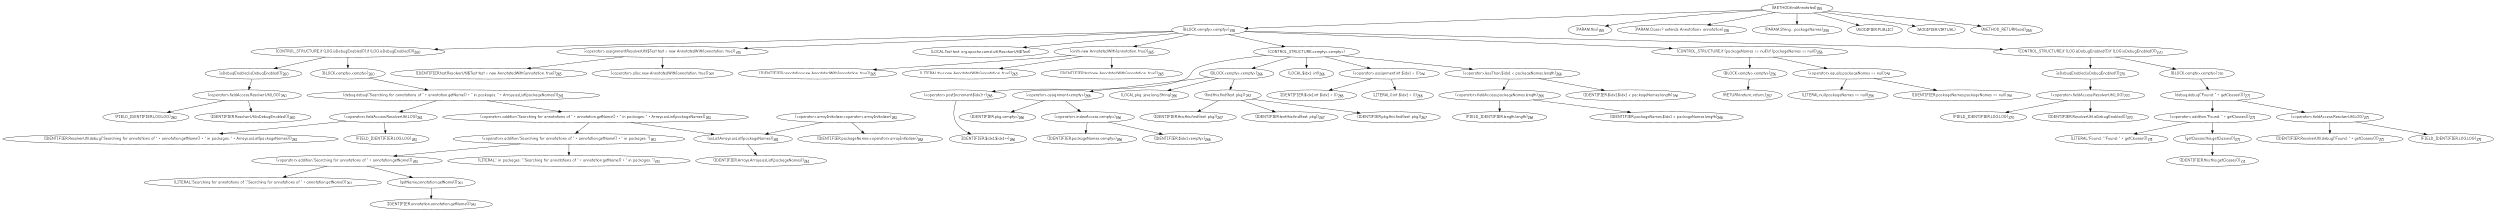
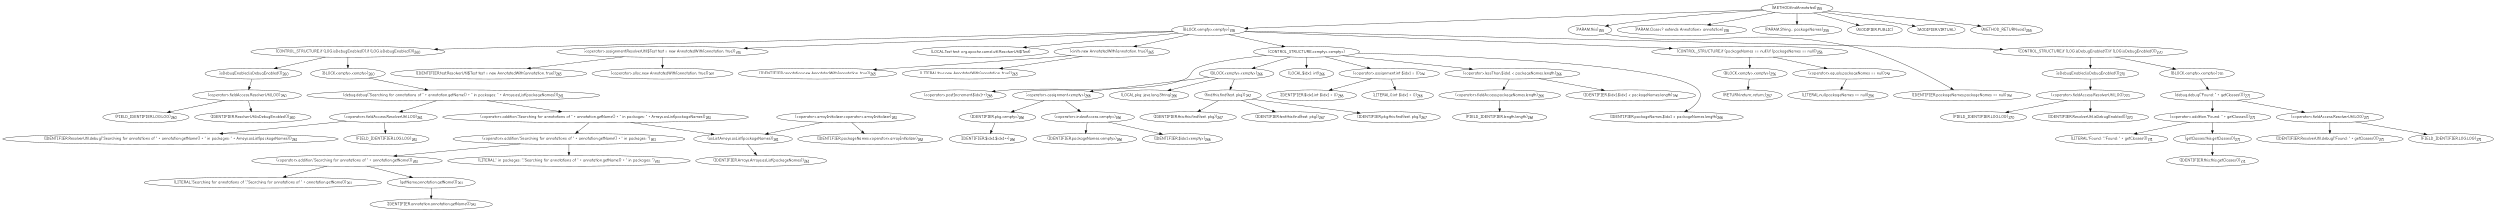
node "(IDENTIFIER,test,new AnnotatedWith(annotation, true))": removed
edge "(<operator>.equals,packageNames == null)" -> "(IDENTIFIER,packageNames,packageNames == null)": now "(PARAM,this)" -> "(IDENTIFIER,packageNames,packageNames == null)"
edge "(<operator>.fieldAccess,packageNames.length)" -> "(IDENTIFIER,packageNames,$idx1 < packageNames.length)": now "(CONTROL_STRUCTURE,<empty>,<empty>)" -> "(IDENTIFIER,packageNames,$idx1 < packageNames.length)"
edge "(<operator>.postIncrement,$idx1++)" -> "(IDENTIFIER,$idx1,$idx1++)": now "(IDENTIFIER,pkg,<empty>)" -> "(IDENTIFIER,$idx1,$idx1++)"
